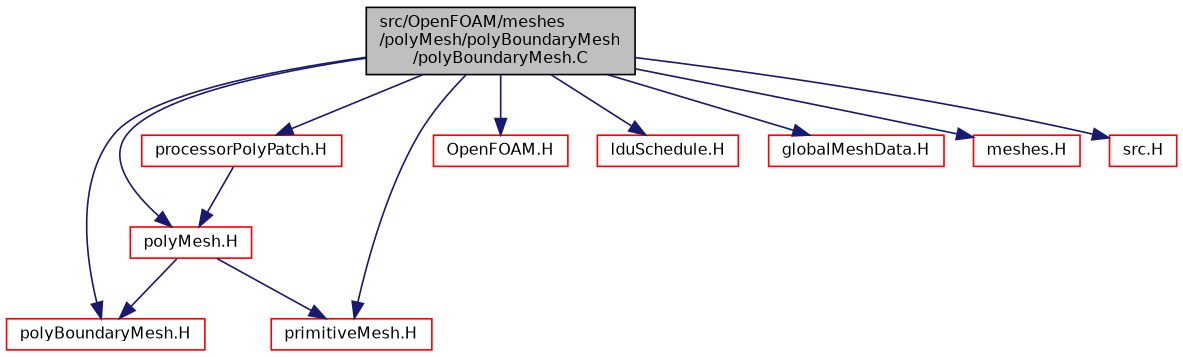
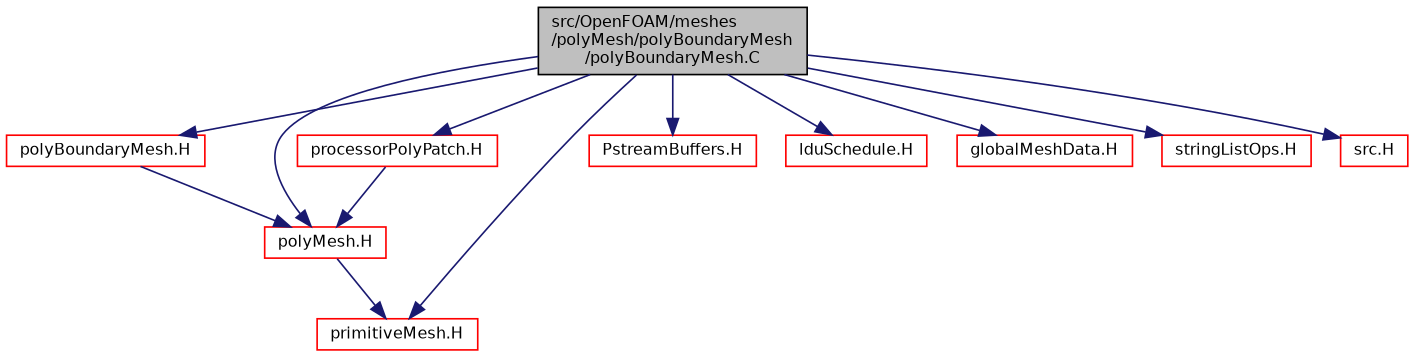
node "OpenFOAM.H": label "OpenFOAM.H" -> "PstreamBuffers.H"
node "meshes.H": label "meshes.H" -> "stringListOps.H"
edge "polyMesh.H" -> "polyBoundaryMesh.H": reversed
